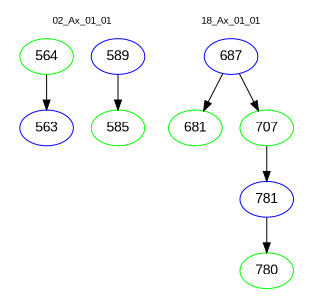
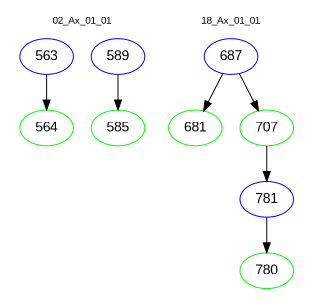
edge "564" -> "563": reversed
